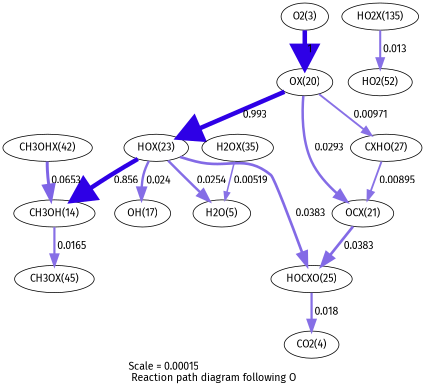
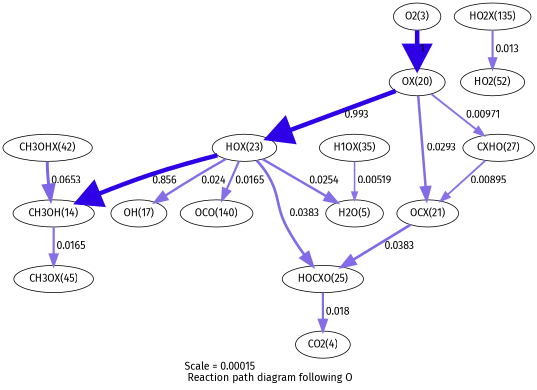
node "H2OX(35)": label "H2OX(35)" -> "H1OX(35)"
node "OCO(140)": added
